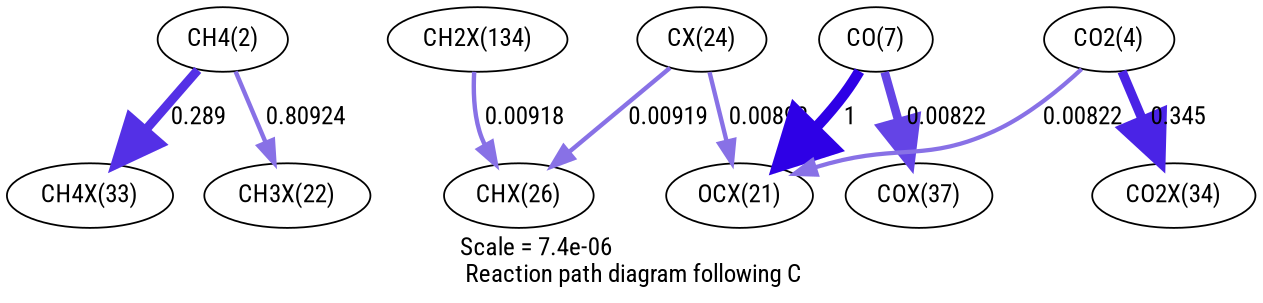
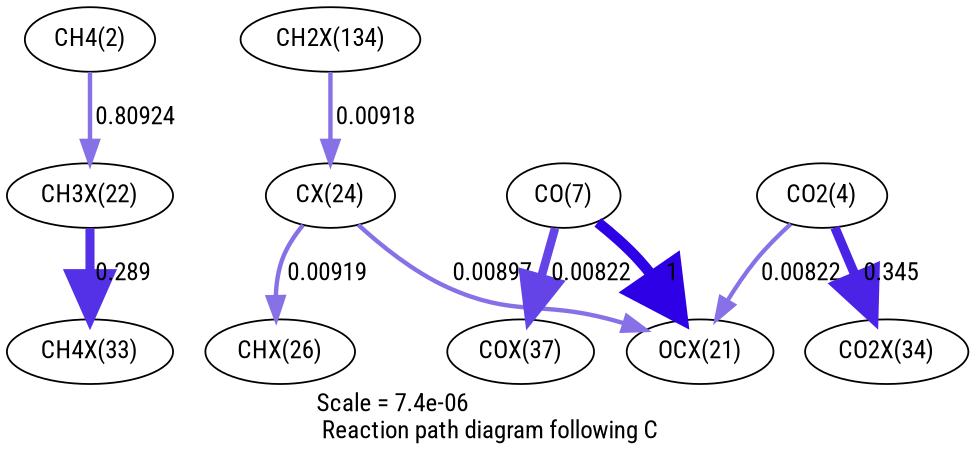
edge "CH4(2)" -> "CH4X(33)": now "CH3X(22)" -> "CH4X(33)"
edge "CH2X(134)" -> "CHX(26)": now "CH2X(134)" -> "CX(24)"
edge "CX(24)" -> "OCX(21)": label " 0.00893" -> " 0.00897"
